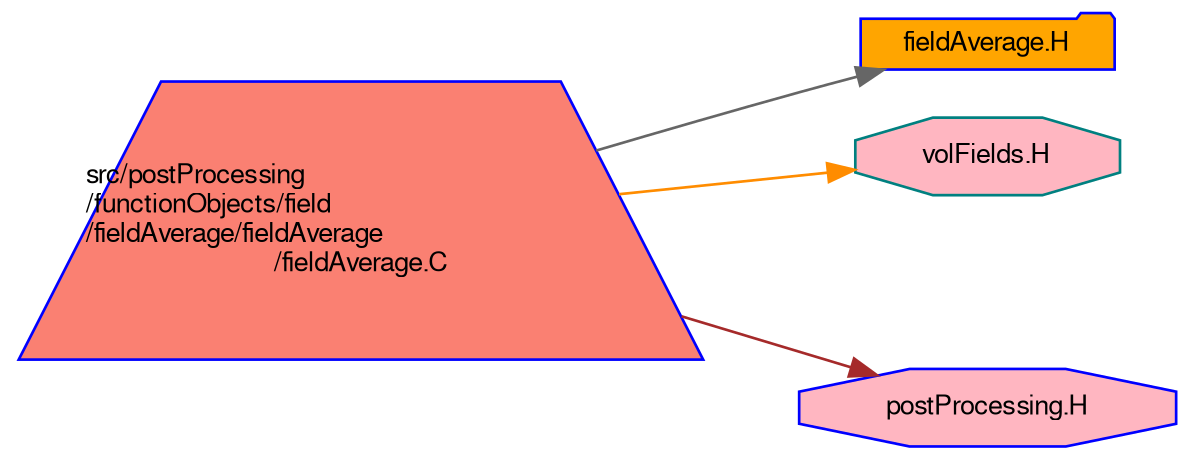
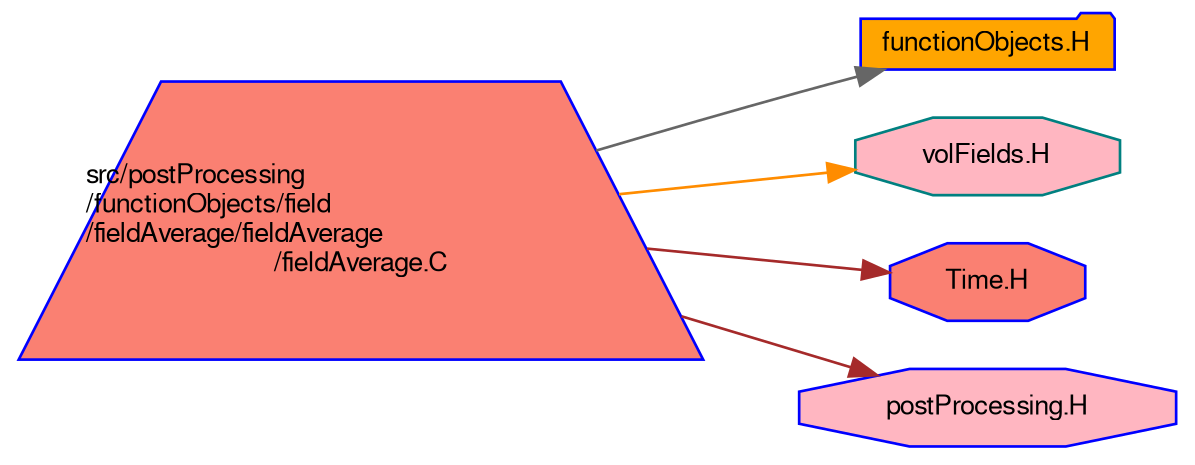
node "fieldAverage.H": label "fieldAverage.H" -> "functionObjects.H"
node "Time.H": added
